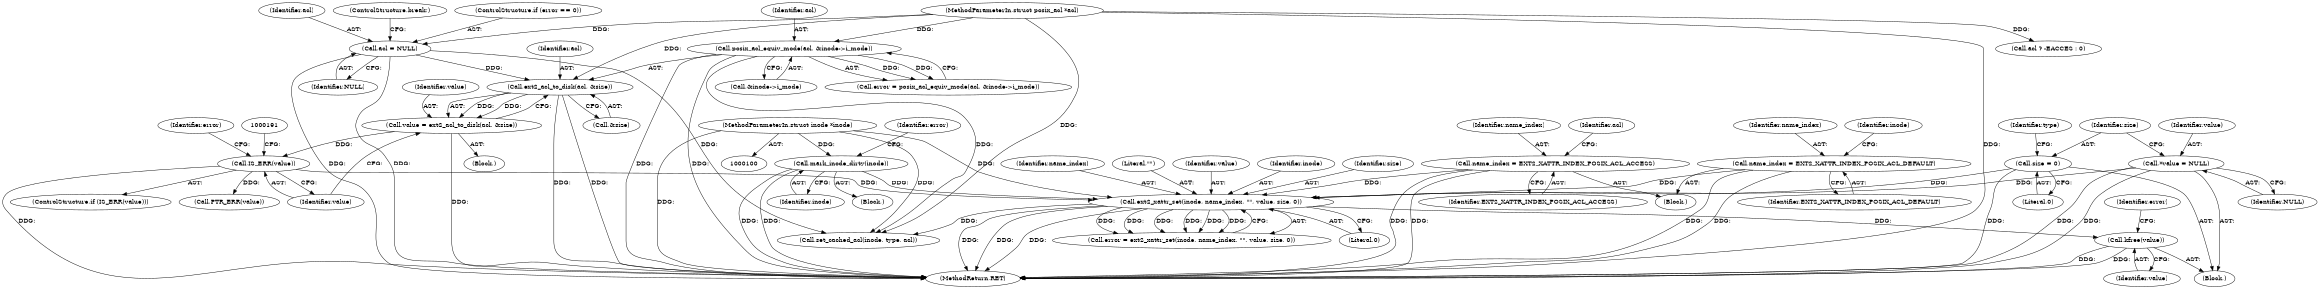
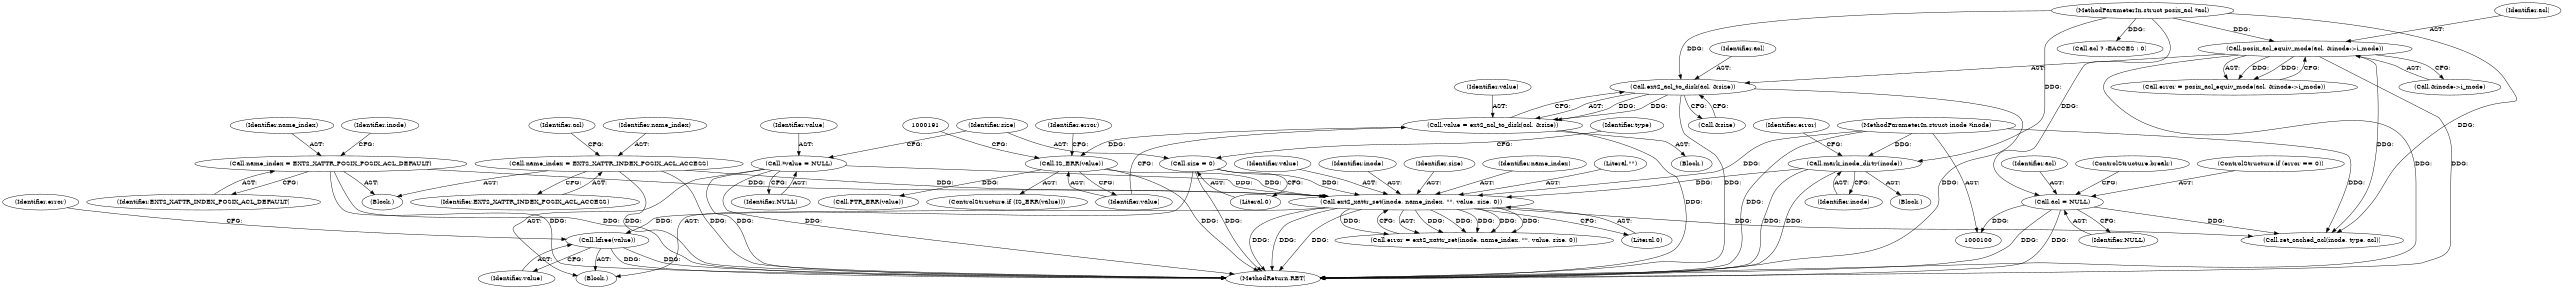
edge "(Call,acl = NULL)" -> "(Call,ext2_acl_to_disk(acl, &size))": now "(Call,acl = NULL)" -> "1000100"
edge "(Call,&size)" -> "(Call,ext2_acl_to_disk(acl, &size))": label "AST: " -> "CFG: "
node "(Call,name_index = EXT2_XATTR_INDEX_POSIX_ACL_DEFAULT)": label "(Call,name_index = EXT2_XATTR_INDEX_POSIX_ACL_DEFAULT)" -> "(Call,name_index = EXT2_XATTR_POSIX_POSIX_ACL_DEFAULT)"
edge "(MethodParameterIn,struct posix_acl *acl)" -> "(MethodReturn,RET)": now "(MethodParameterIn,struct posix_acl *acl)" -> "(Call,mark_inode_dirty(inode))"
